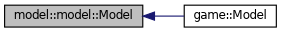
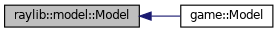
node "model::model::Model": label "model::model::Model" -> "raylib::model::Model"
